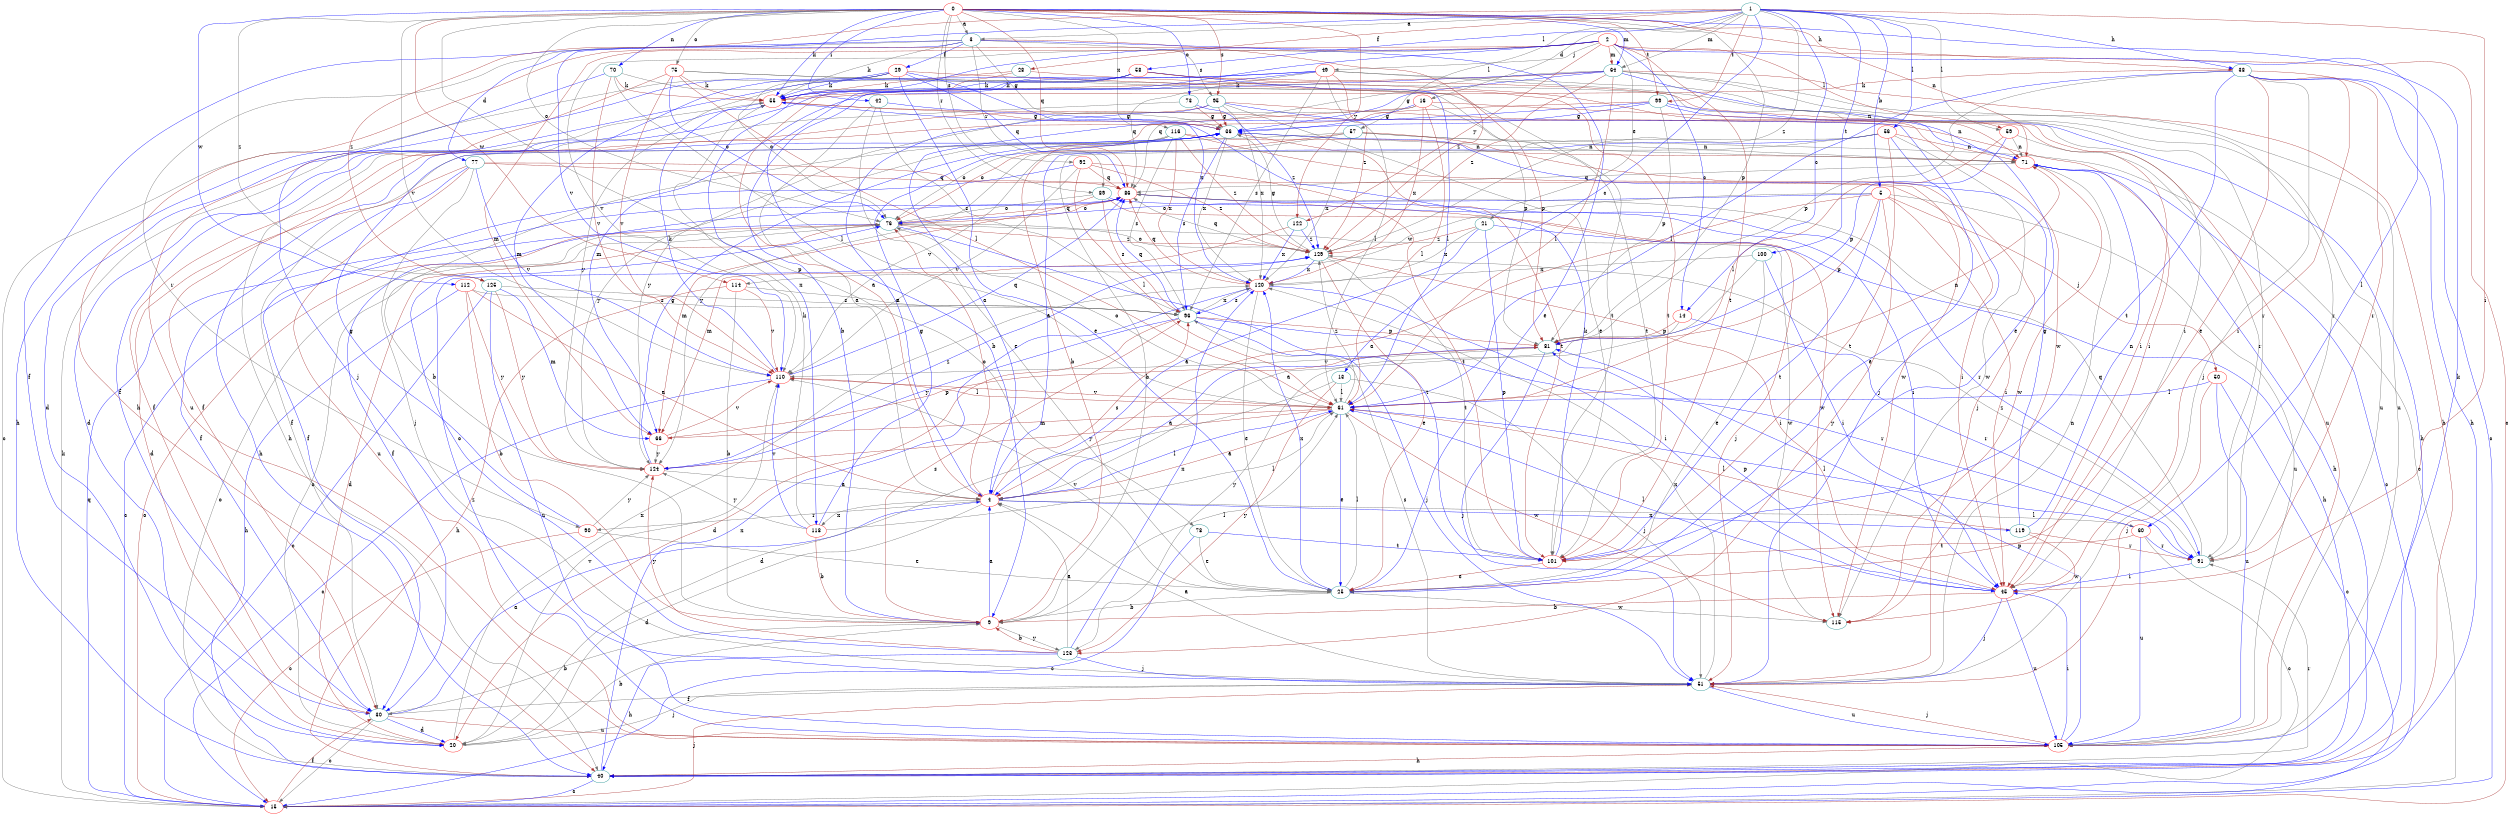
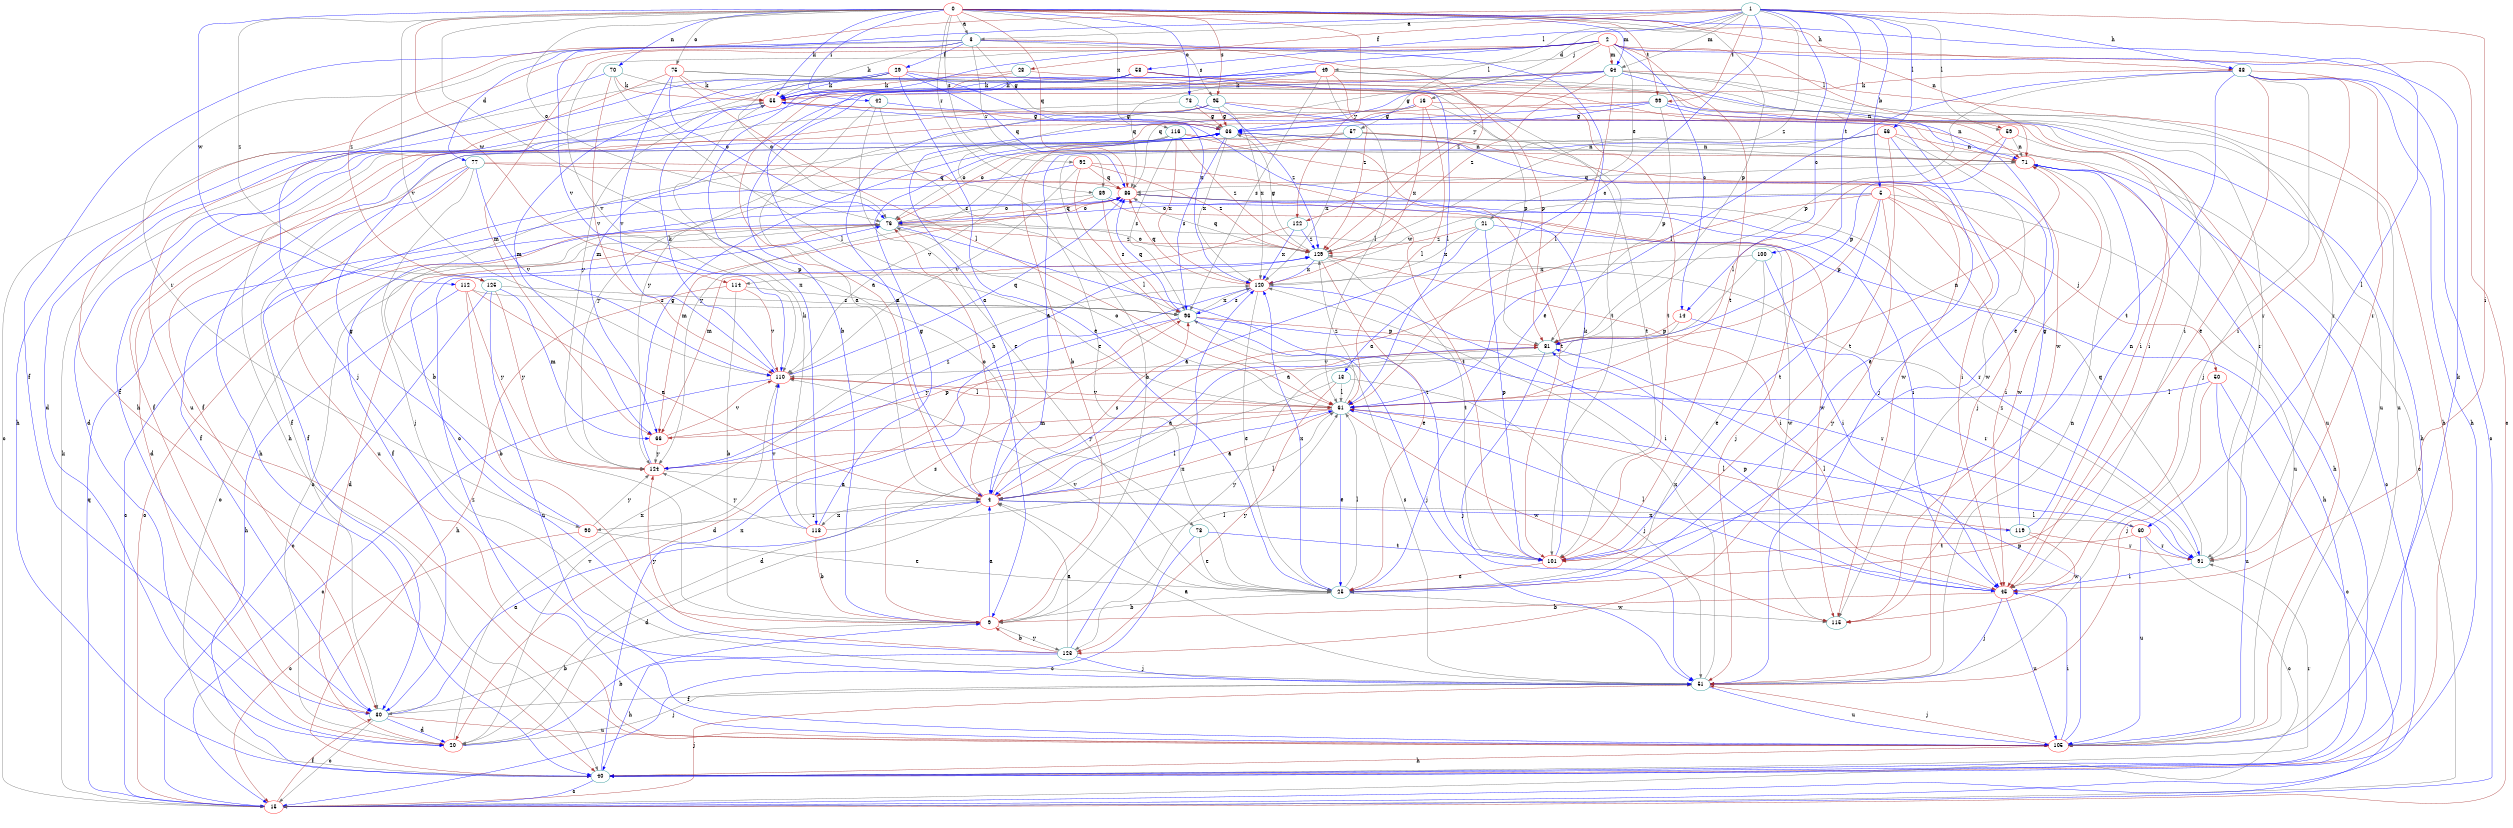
edge "95" -> "101": now "95" -> "25"
edge "75" -> "110": color brown -> blue
edge "20" -> "9": color gray40 -> blue
